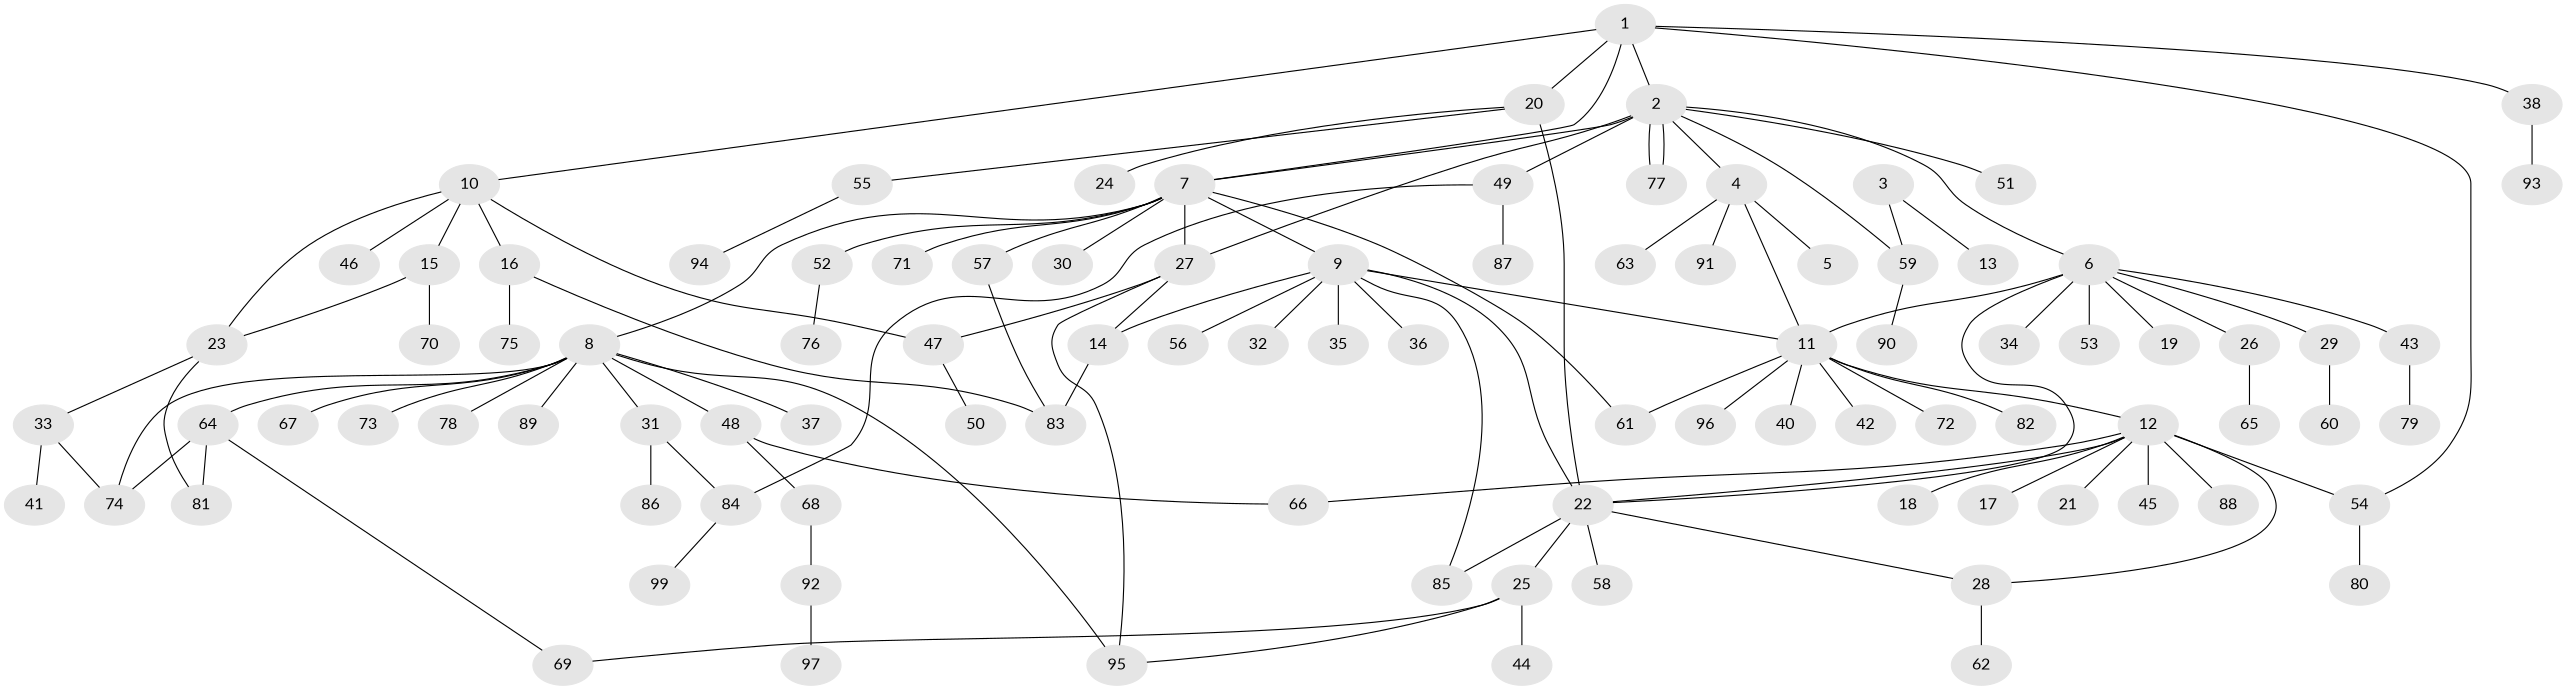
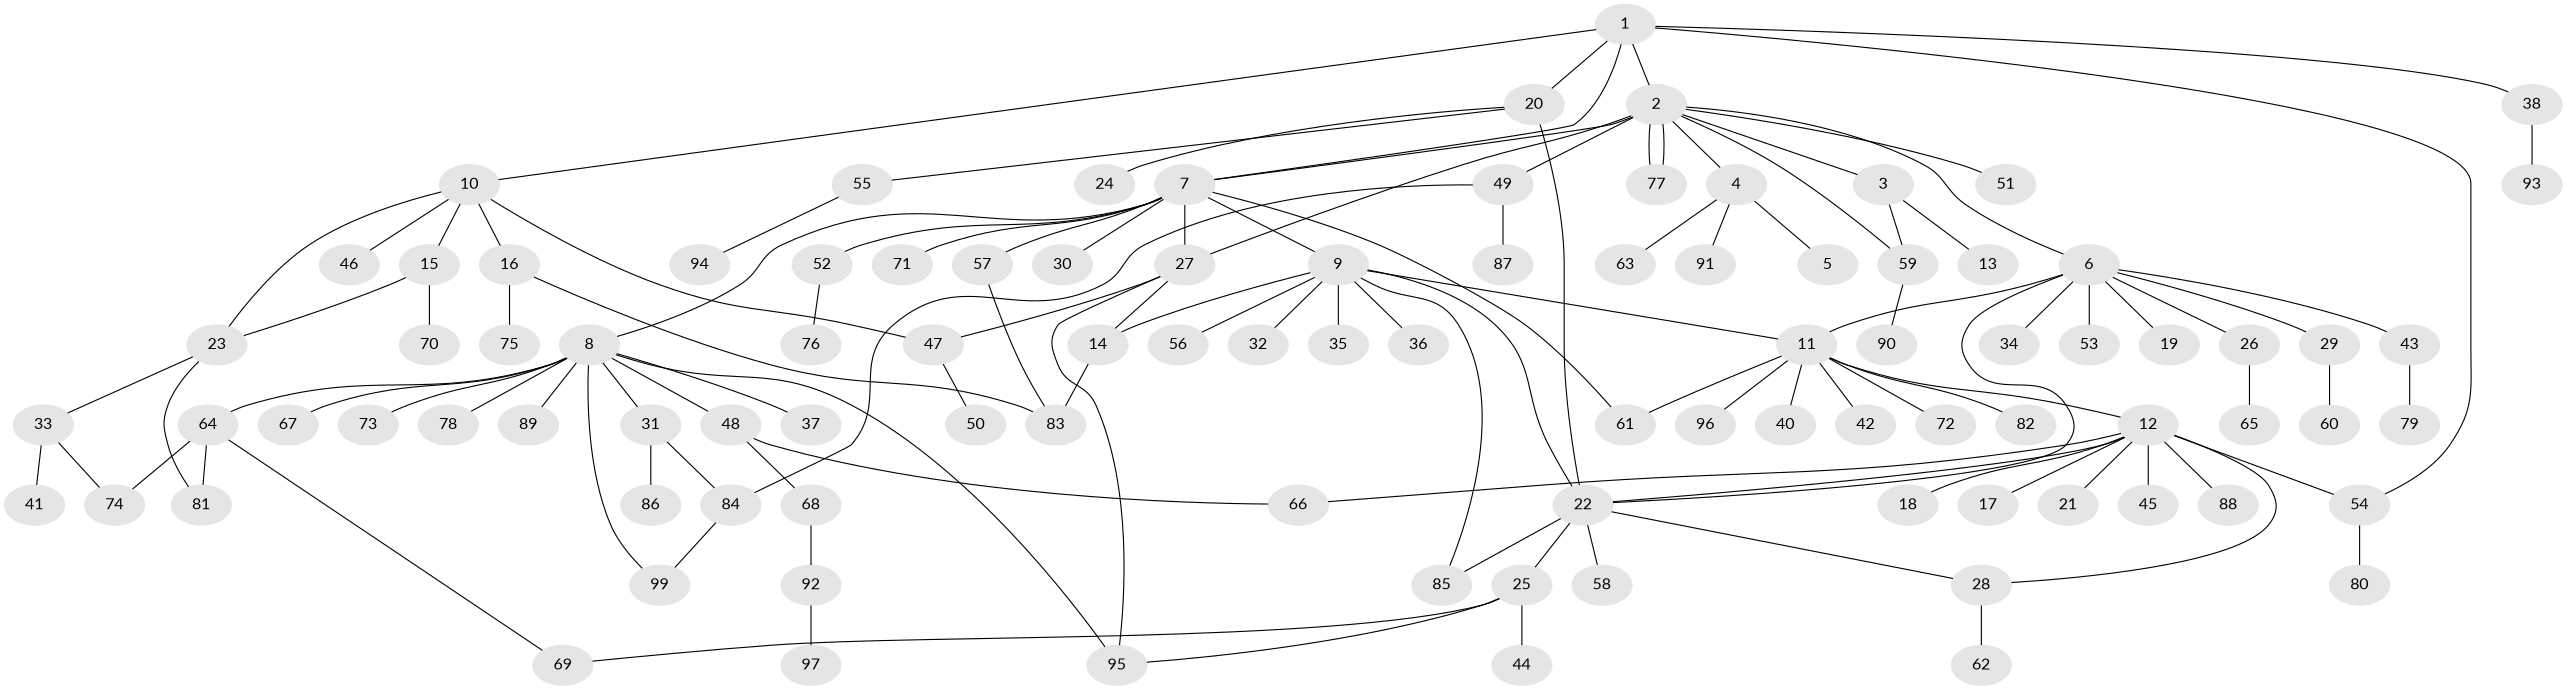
edge "2" -- "3": added
edge "4" -- "11": removed
edge "8" -- "74": now "8" -- "99"
